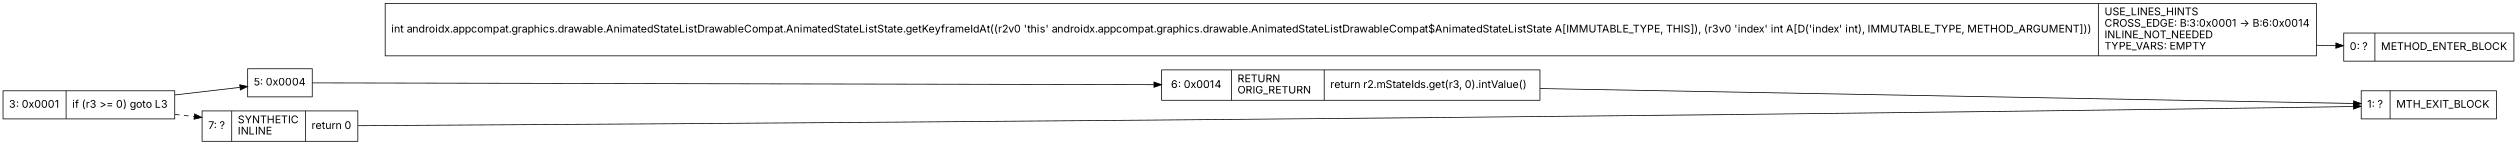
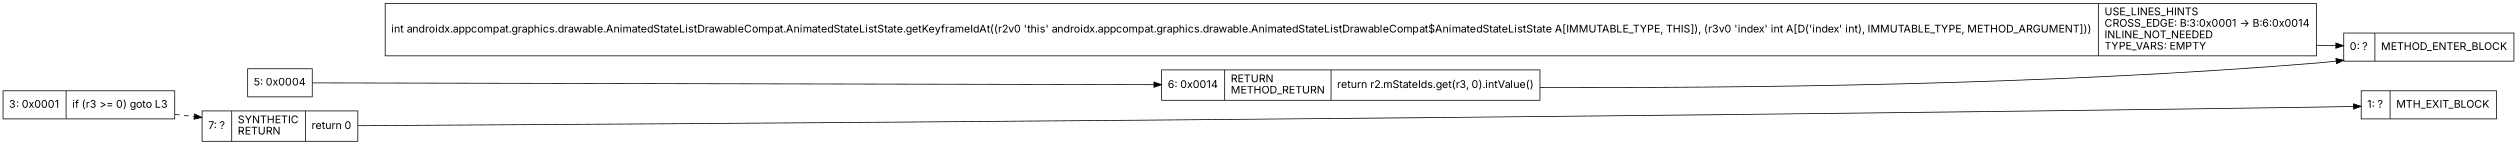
node "6: 0x0014": text "ORIG_RETURN" -> "METHOD_RETURN"
edge "3: 0x0001" -> "5: 0x0004": removed
edge "6: 0x0014" -> "1: ?": now "6: 0x0014" -> "0: ?"
node "7: ?": text "INLINE" -> "RETURN"
